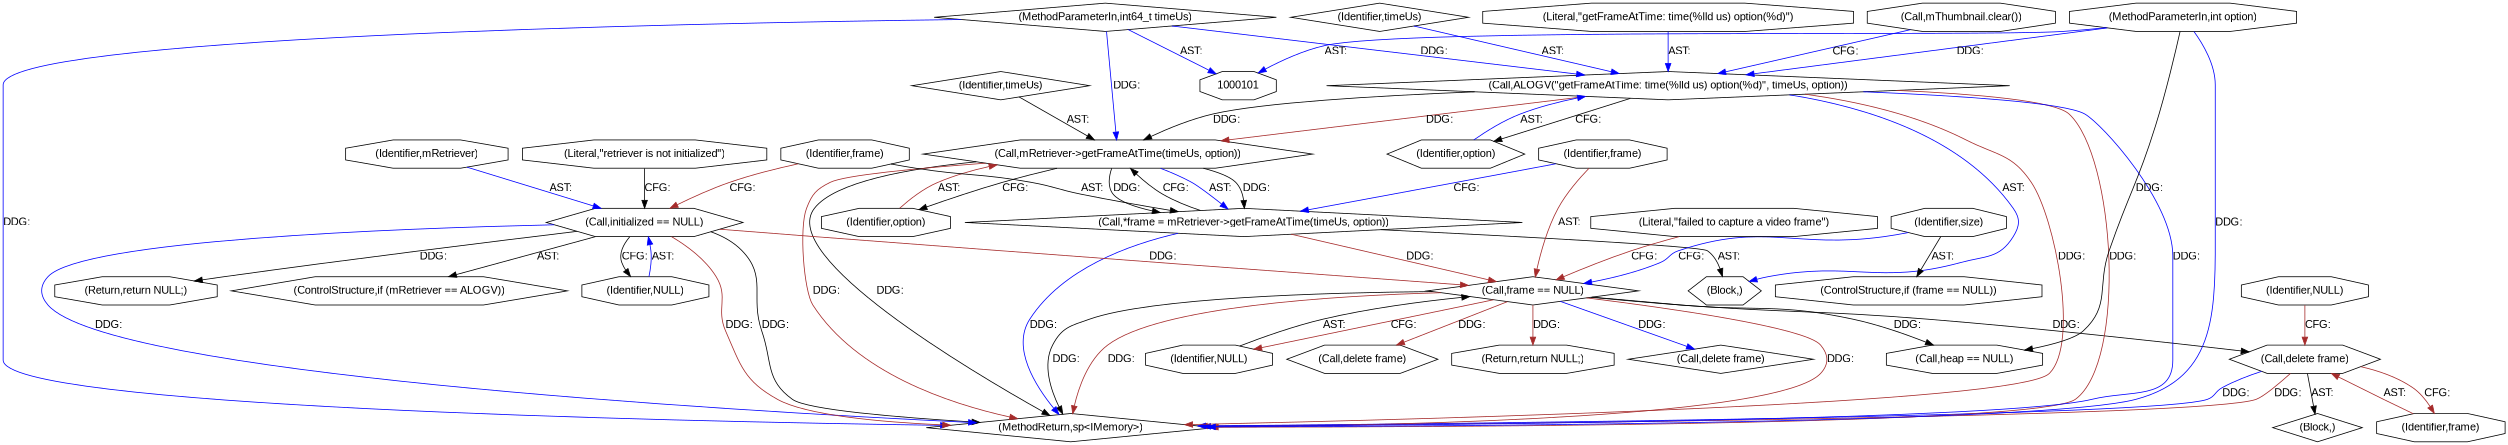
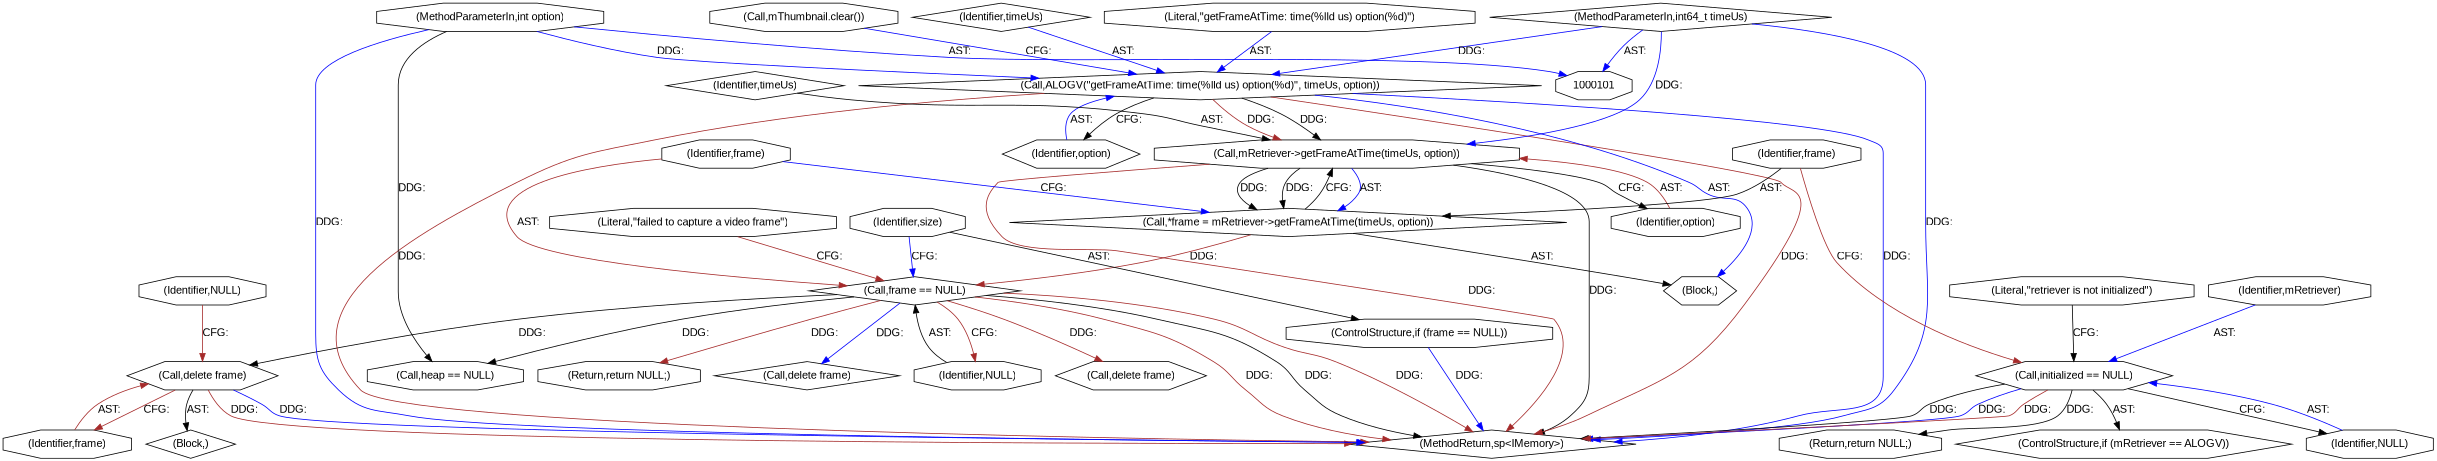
node "(Call,mRetriever->getFrameAtTime(timeUs, option))": shape hexagon -> octagon
edge "(Call,initialized == NULL)" -> "(Call,frame == NULL)": removed, label "DDG:"
edge "(Call,*frame = mRetriever->getFrameAtTime(timeUs, option))" -> "(MethodReturn,sp<IMemory>)": now "(ControlStructure,if (frame == NULL))" -> "(MethodReturn,sp<IMemory>)"
